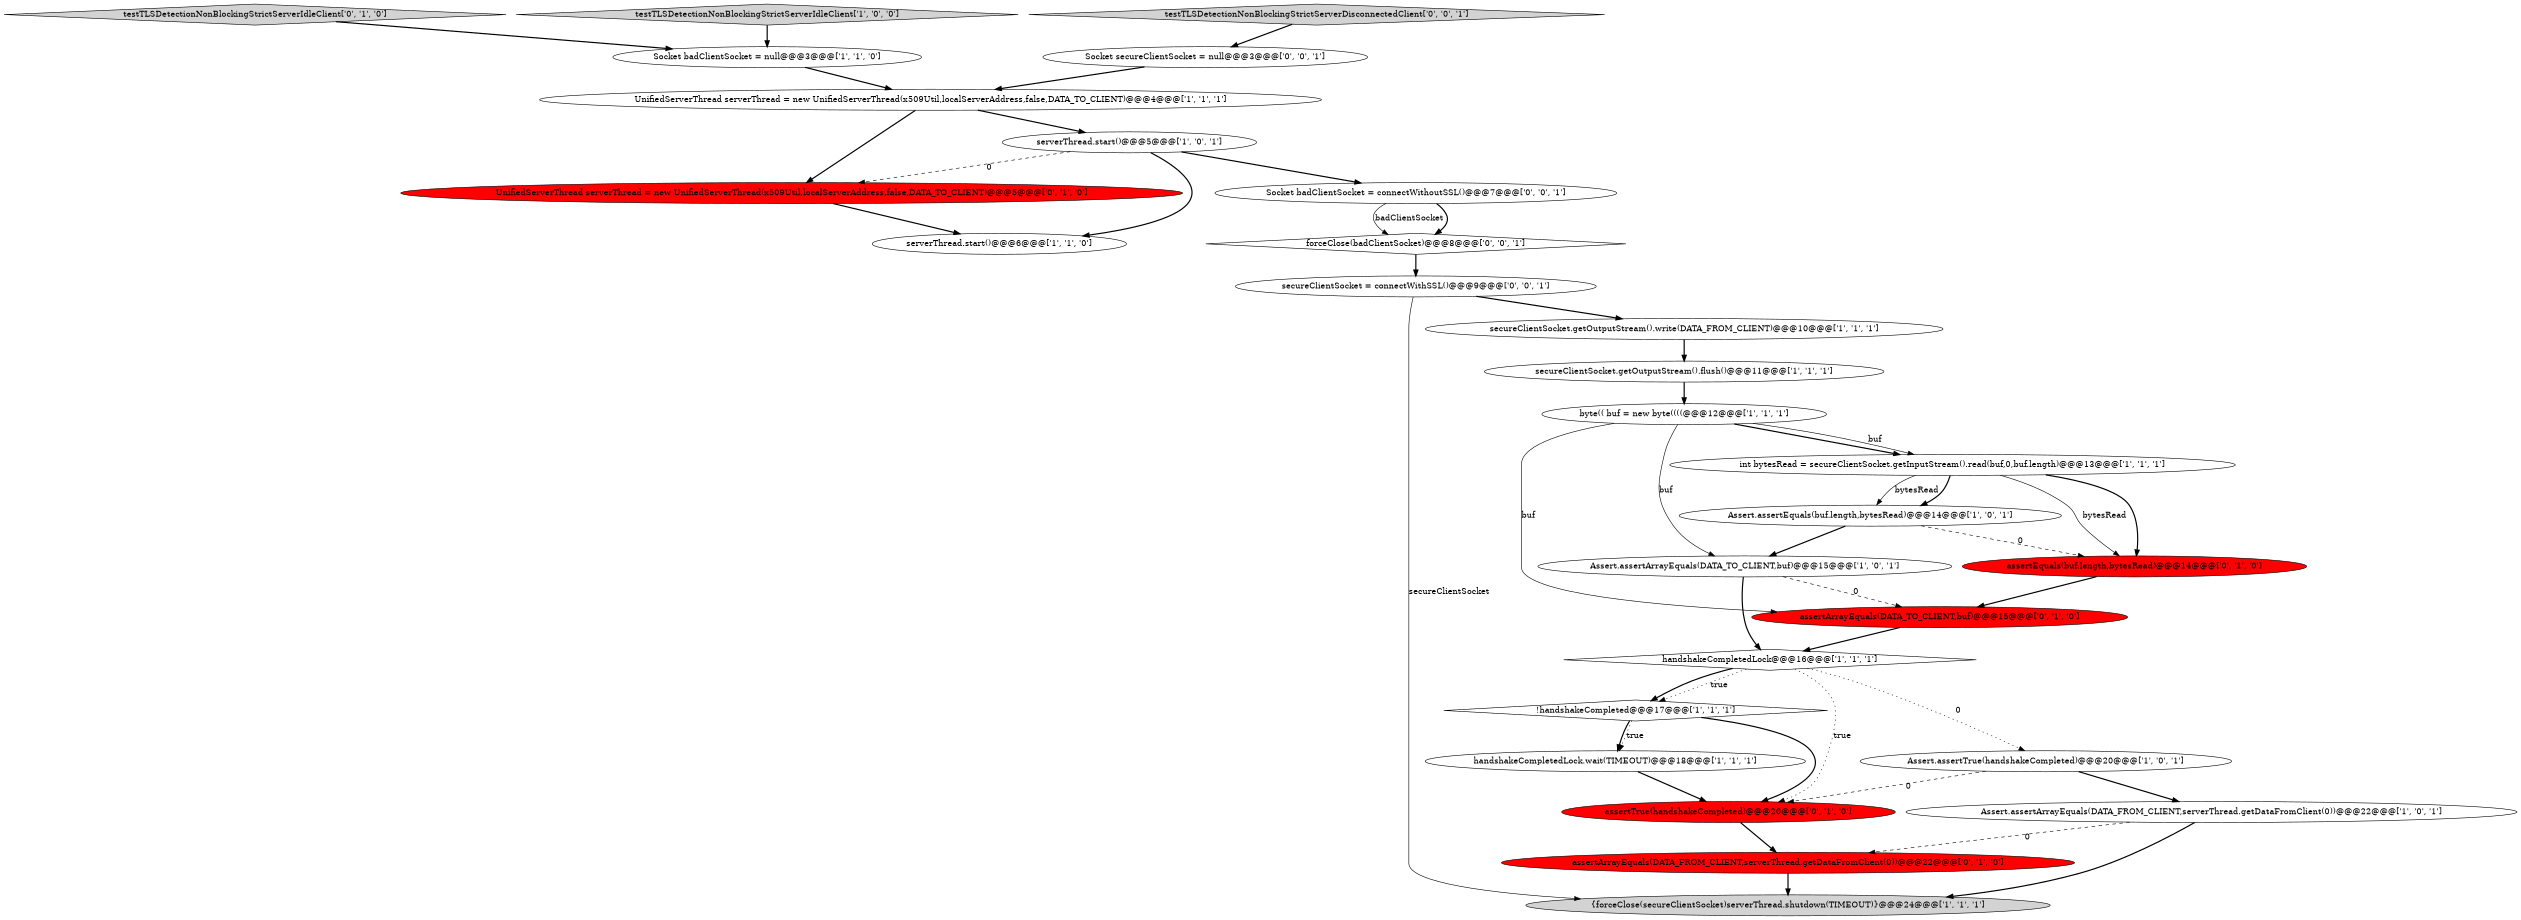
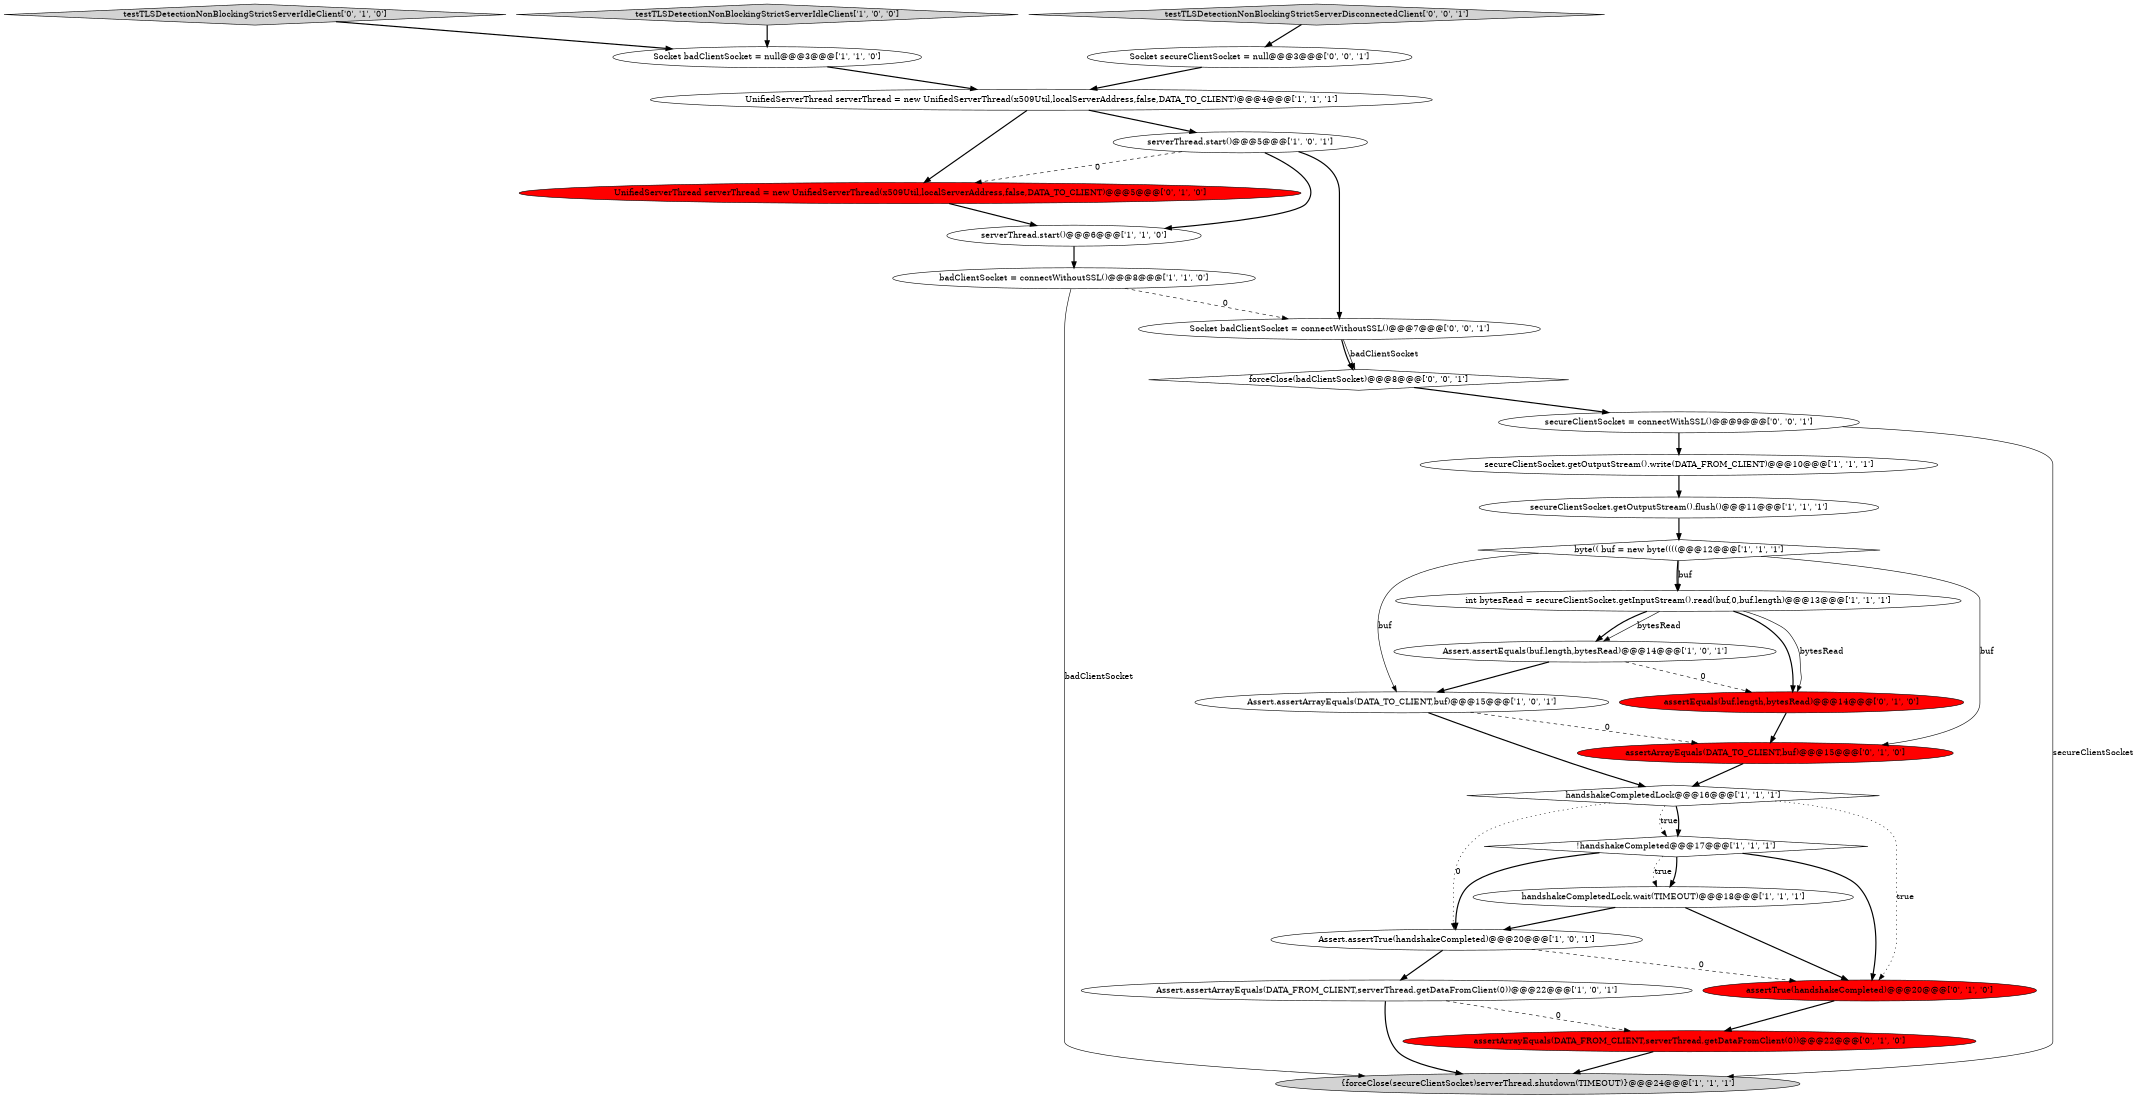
node "badClientSocket = connectWithoutSSL()@@@8@@@['1', '1', '0']": added
node "byte(( buf = new byte((((@@@12@@@['1', '1', '1']": shape ellipse -> diamond
edge "!handshakeCompleted@@@17@@@['1', '1', '1']" -> "Assert.assertTrue(handshakeCompleted)@@@20@@@['1', '0', '1']": added
edge "handshakeCompletedLock.wait(TIMEOUT)@@@18@@@['1', '1', '1']" -> "Assert.assertTrue(handshakeCompleted)@@@20@@@['1', '0', '1']": added
